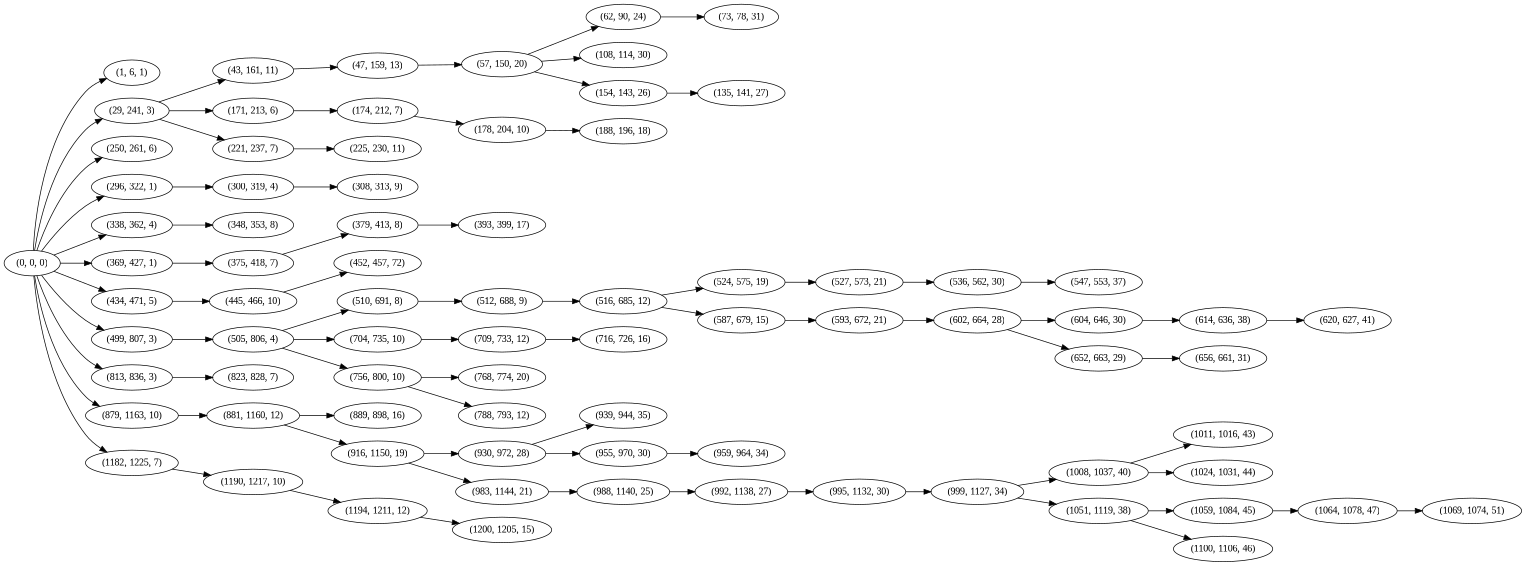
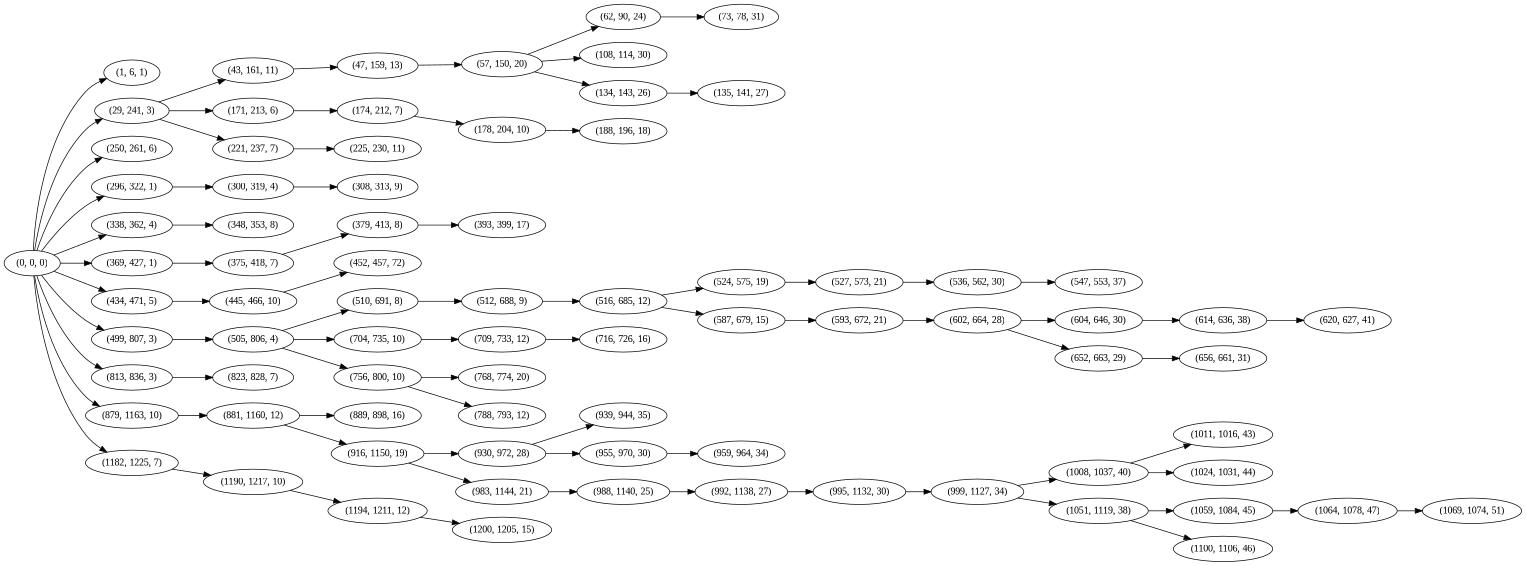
node "(154, 143, 26)": label "(154, 143, 26)" -> "(134, 143, 26)"
